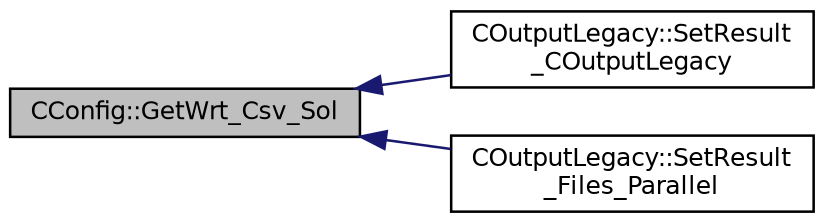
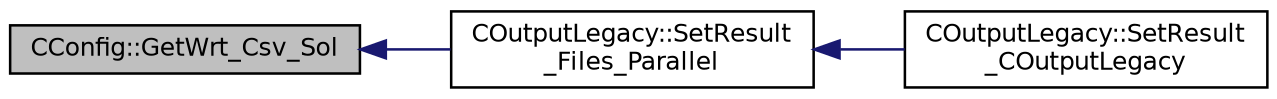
edge "COutputLegacy::SetResult _COutputLegacy" -> "CConfig::GetWrt_Csv_Sol": now "COutputLegacy::SetResult _COutputLegacy" -> "COutputLegacy::SetResult _Files_Parallel"
